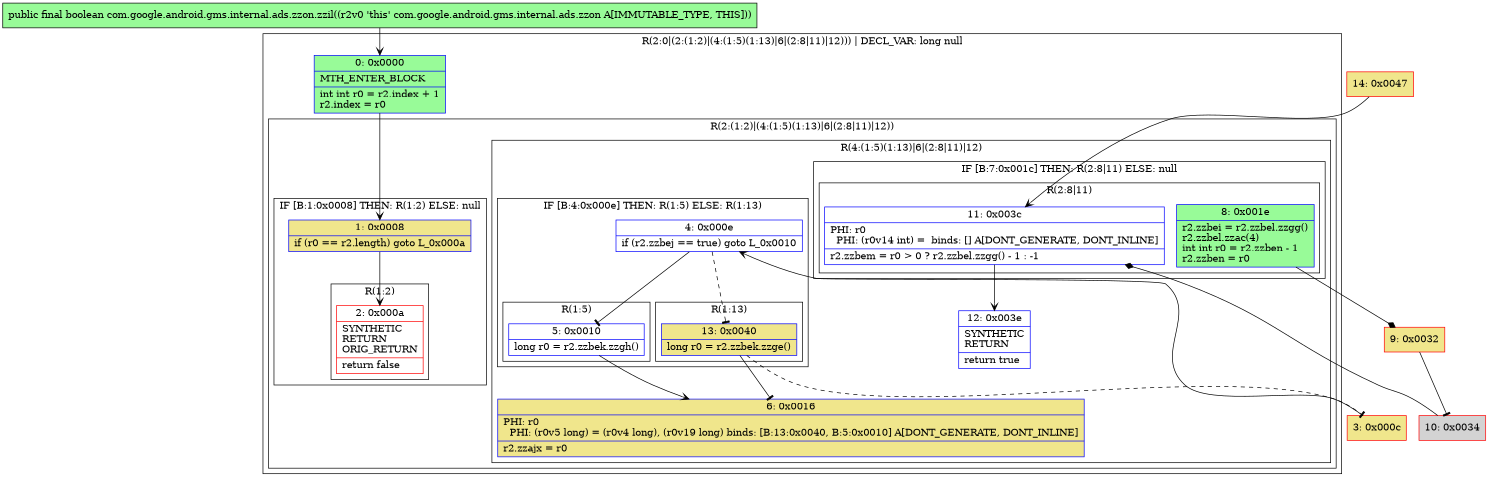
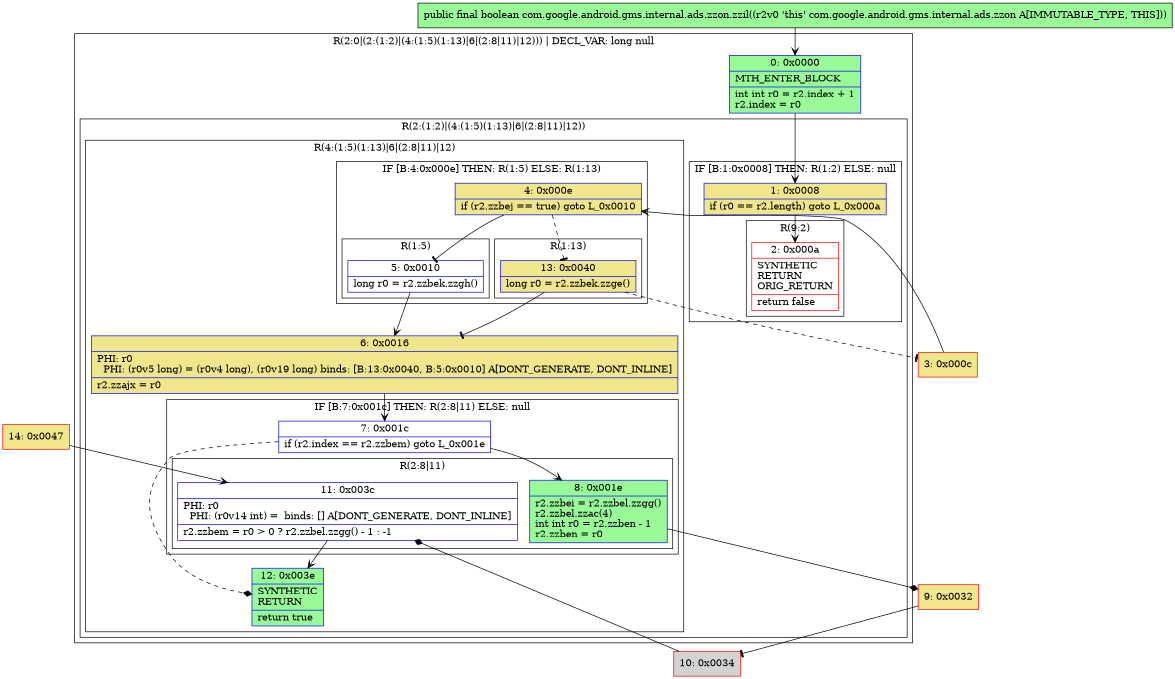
node "4: 0x000e": fillcolor white -> khaki
cluster "R(1:2)": label "R(1:2)" -> "R(9:2)"
node "12: 0x003e": fillcolor white -> palegreen
node "7: 0x001c": added
